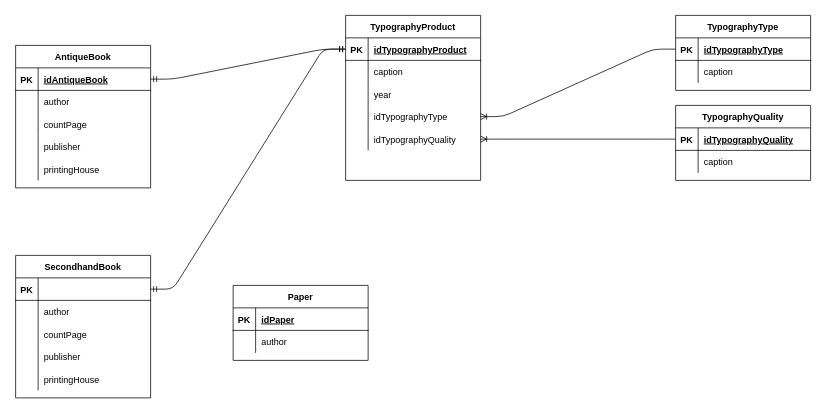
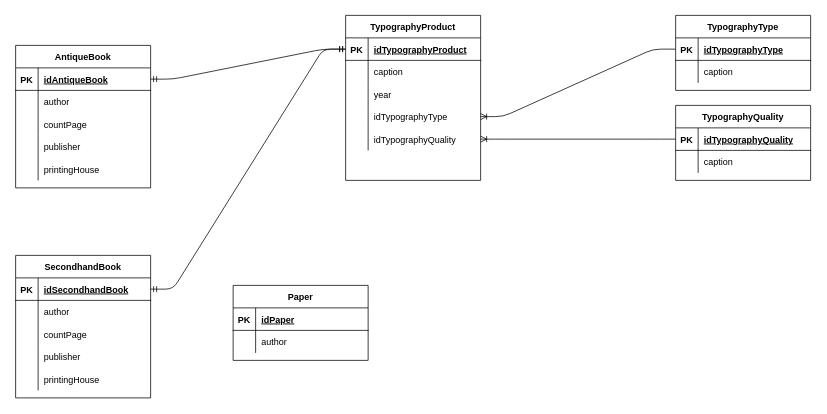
node "idSecondhandBook": added
